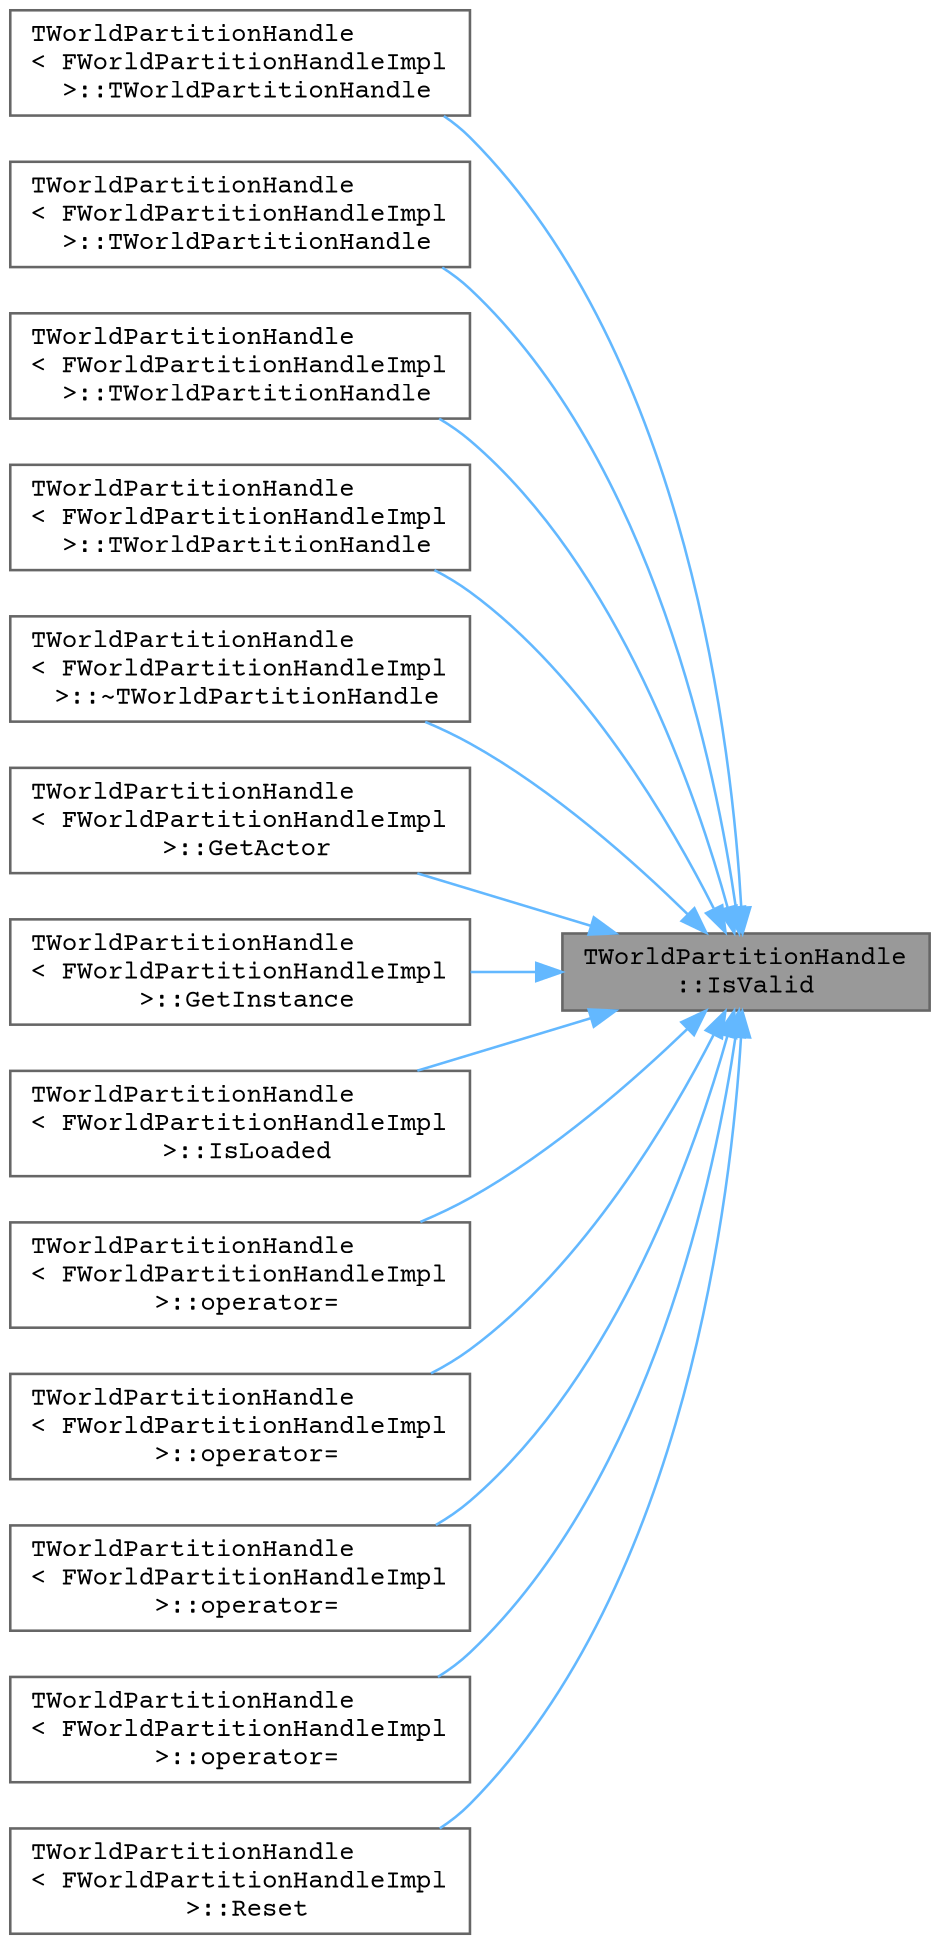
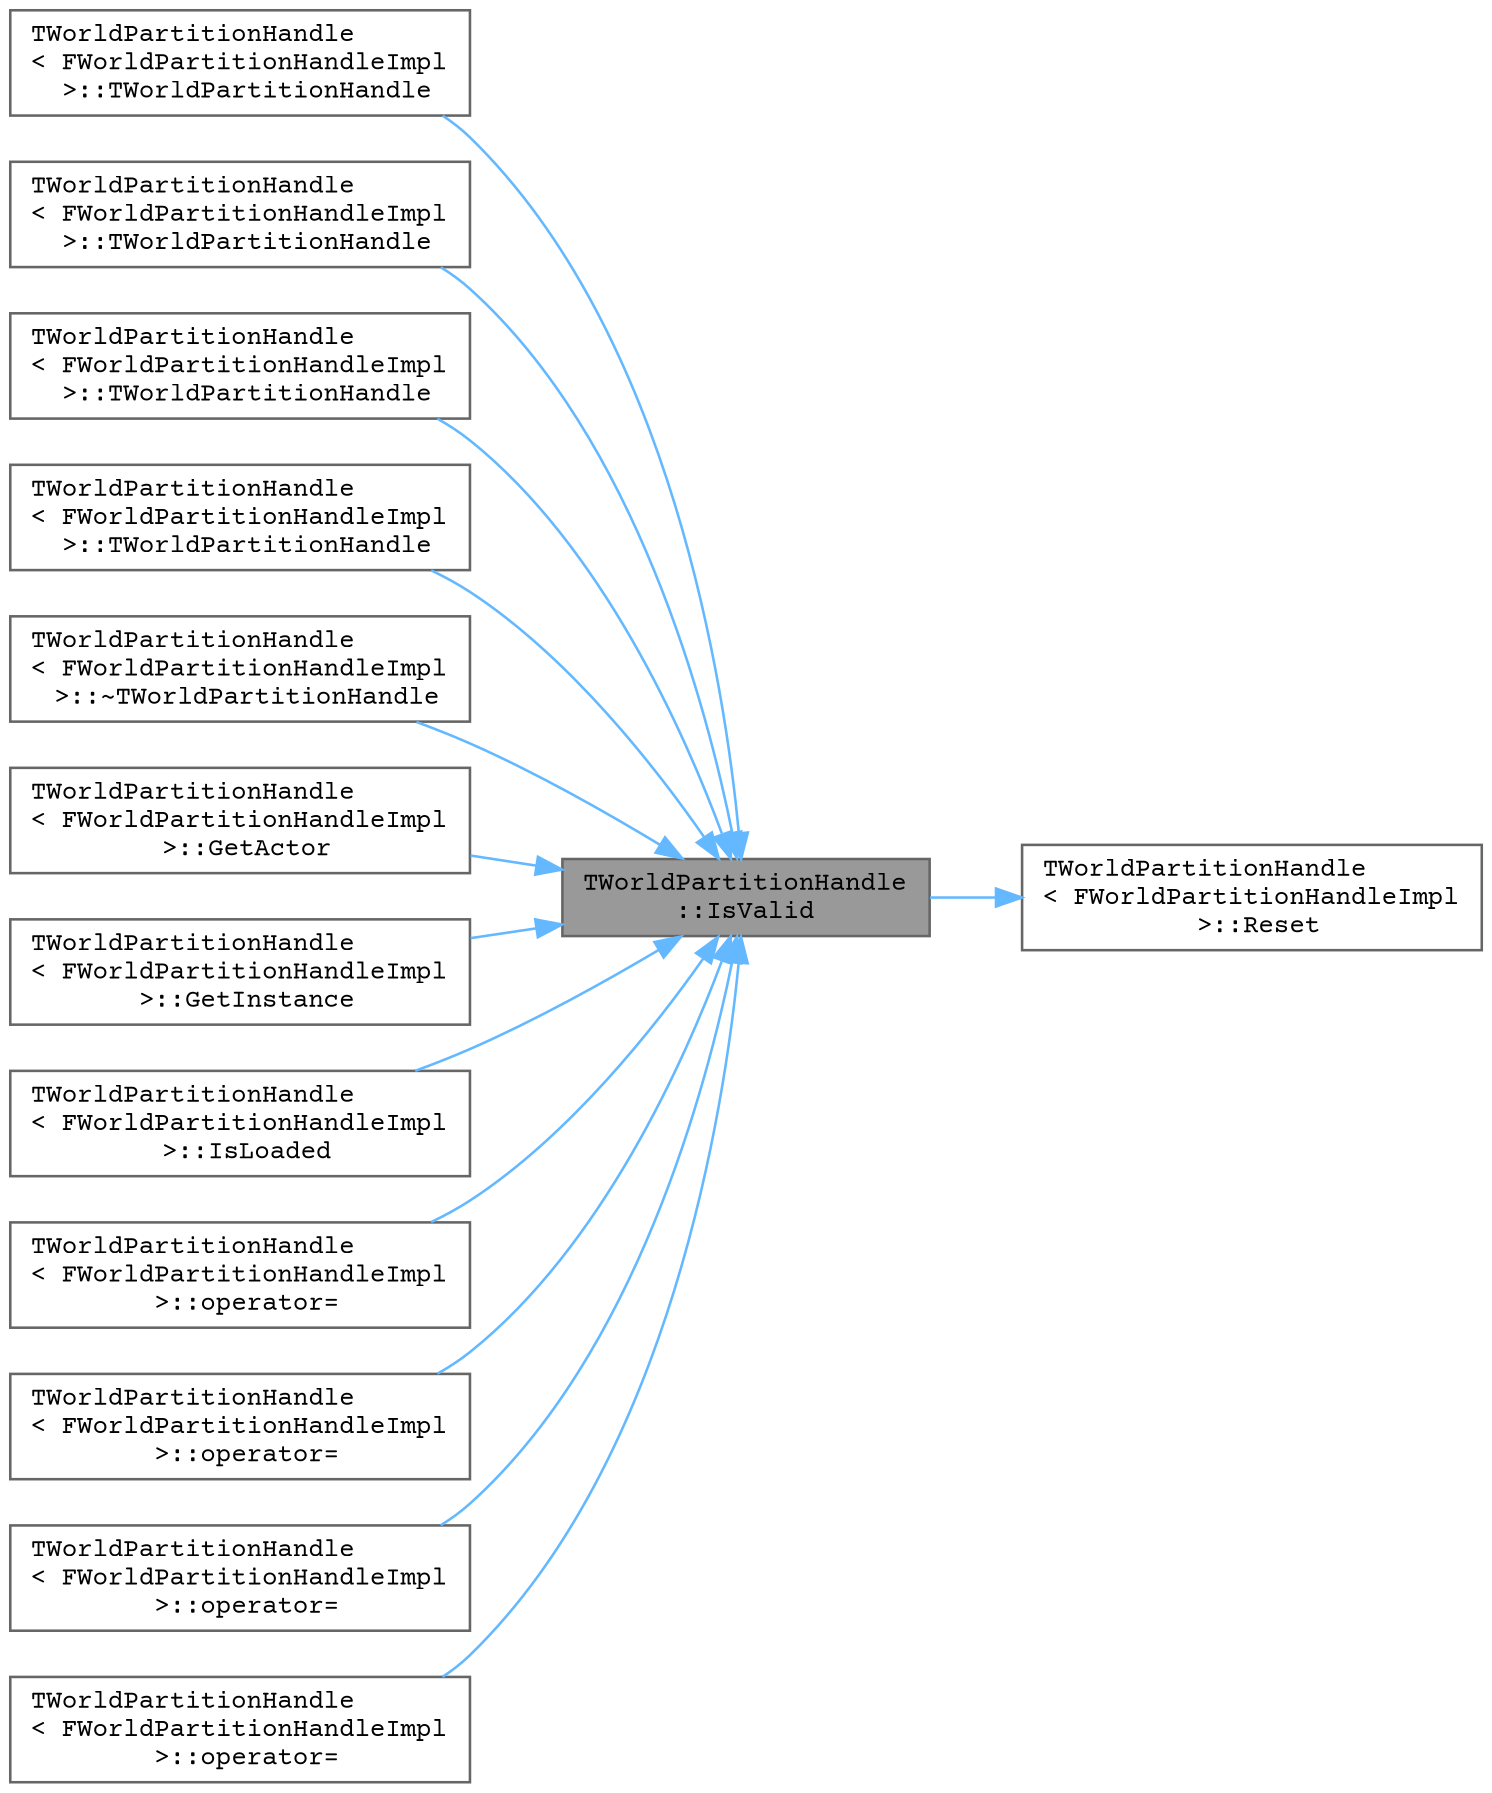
edge "TWorldPartitionHandle < FWorldPartitionHandleImpl >::Reset" -> "TWorldPartitionHandle ::IsValid": reversed
